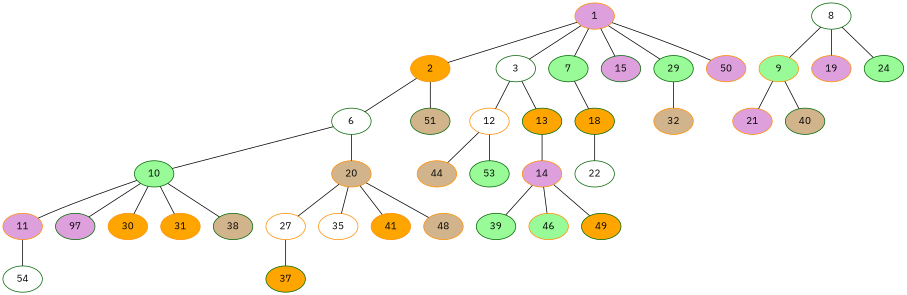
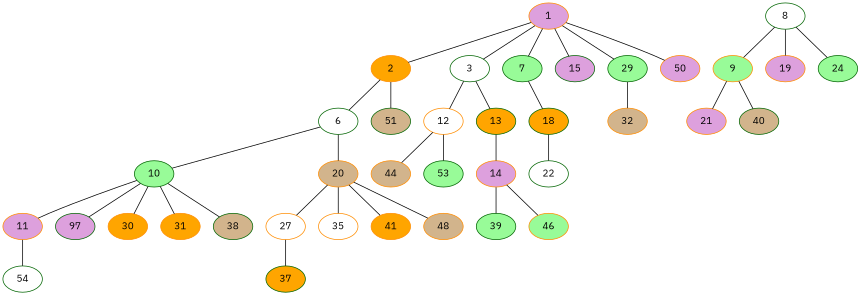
node "49": removed
